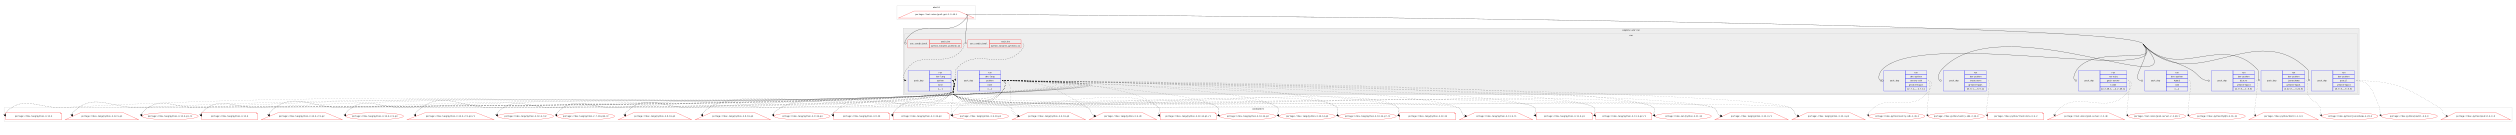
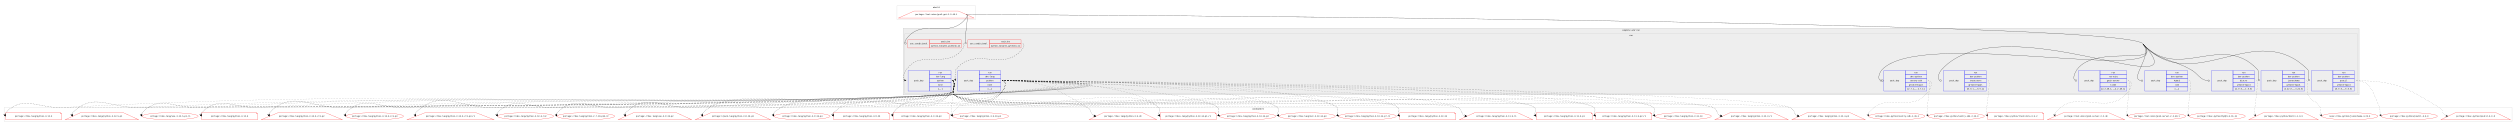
node "portage://dev-lang/python-3.12.5_p1-r1": label "portage://dev-lang/python-3.12.5_p1-r1" -> "portage://dev-lang/use-3.12.5_p1-r1"
node "portage://dev-lang/python-3.8.19_p2": label "portage://dev-lang/python-3.8.19_p2" -> "portage://dev-lang/use-3.8.19_p2"
node "portage://dev-lang/python-3.8.19_p3": label "portage://dev-lang/python-3.8.19_p3" -> "portage://pack-lang/python-3.8.19_p3"
node "portage://dev-lang/python-3.9.19_p5": removed
node "portage://dev-lang/python-3.10.14_p3": label "portage://dev-lang/python-3.10.14_p3" -> "portage://dev-lang/net-3.10.14_p3"
node "portage://dev-net/python-3.11.10": label "portage://dev-net/python-3.11.10" -> "portage://dev-lang/python-3.11.10"
node "portage://dev-python/jsonschema-4.23.0": label "portage://dev-python/jsonschema-4.23.0" -> "none://dev-python/jsonschema-4.23.0"
